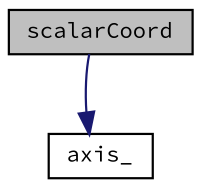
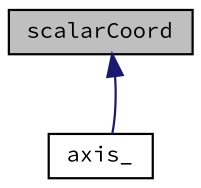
edge "scalarCoord" -> "axis_": reversed
